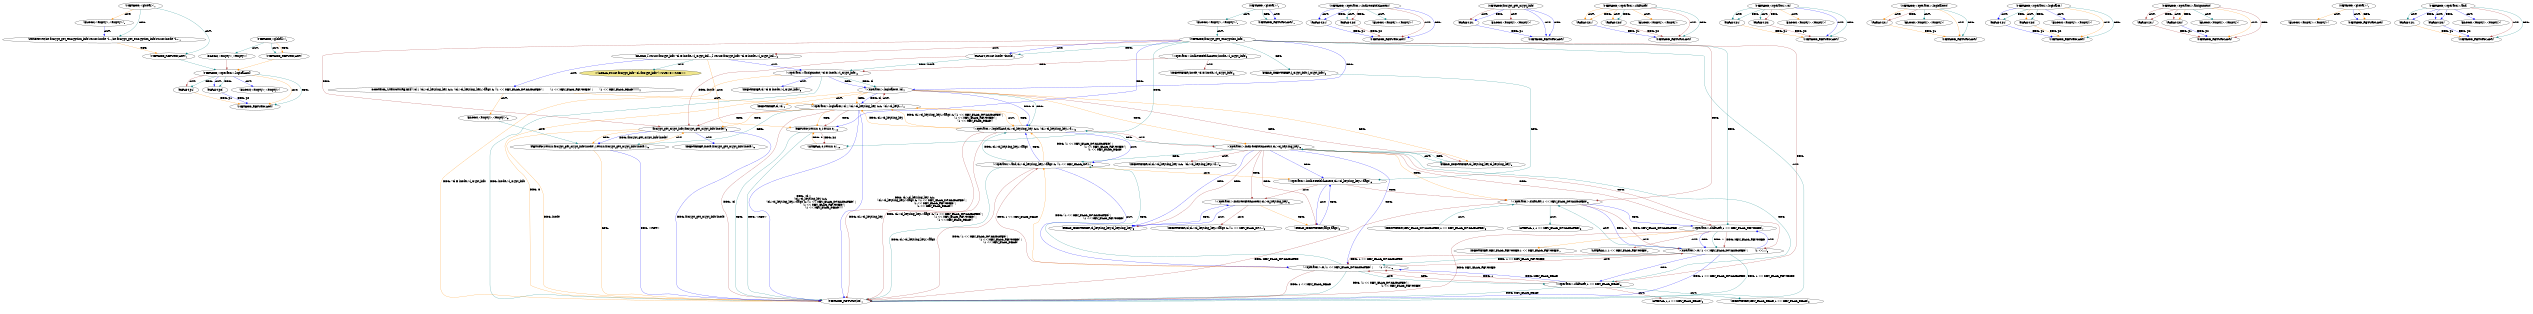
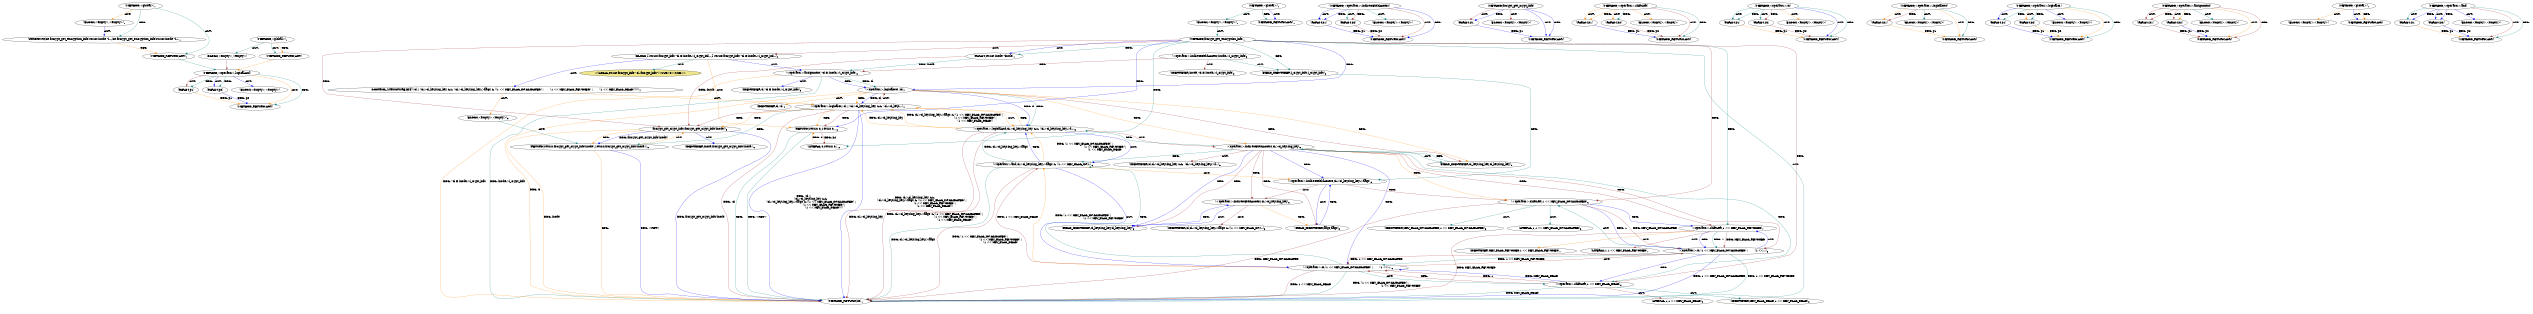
edge "(<operator>.indirectFieldAccess,inode->i_crypt_info)" -> "(FIELD_IDENTIFIER,i_crypt_info,i_crypt_info)": added, label "AST:"
edge "(IDENTIFIER,KEY_FLAG_INVALIDATED,1 << KEY_FLAG_INVALIDATED)" -> "(<operator>.shiftLeft,1 << KEY_FLAG_INVALIDATED)": reversed
